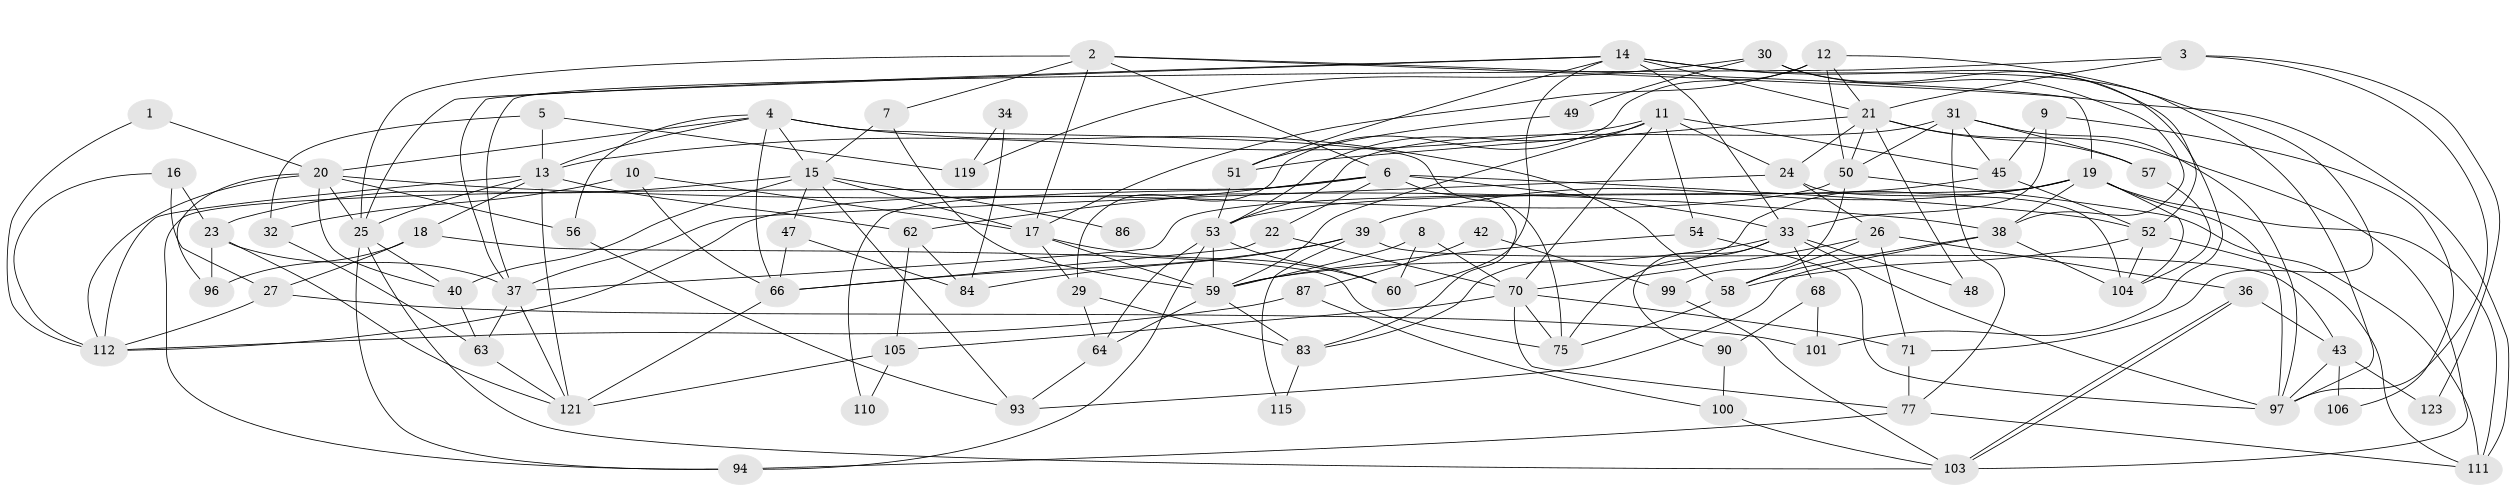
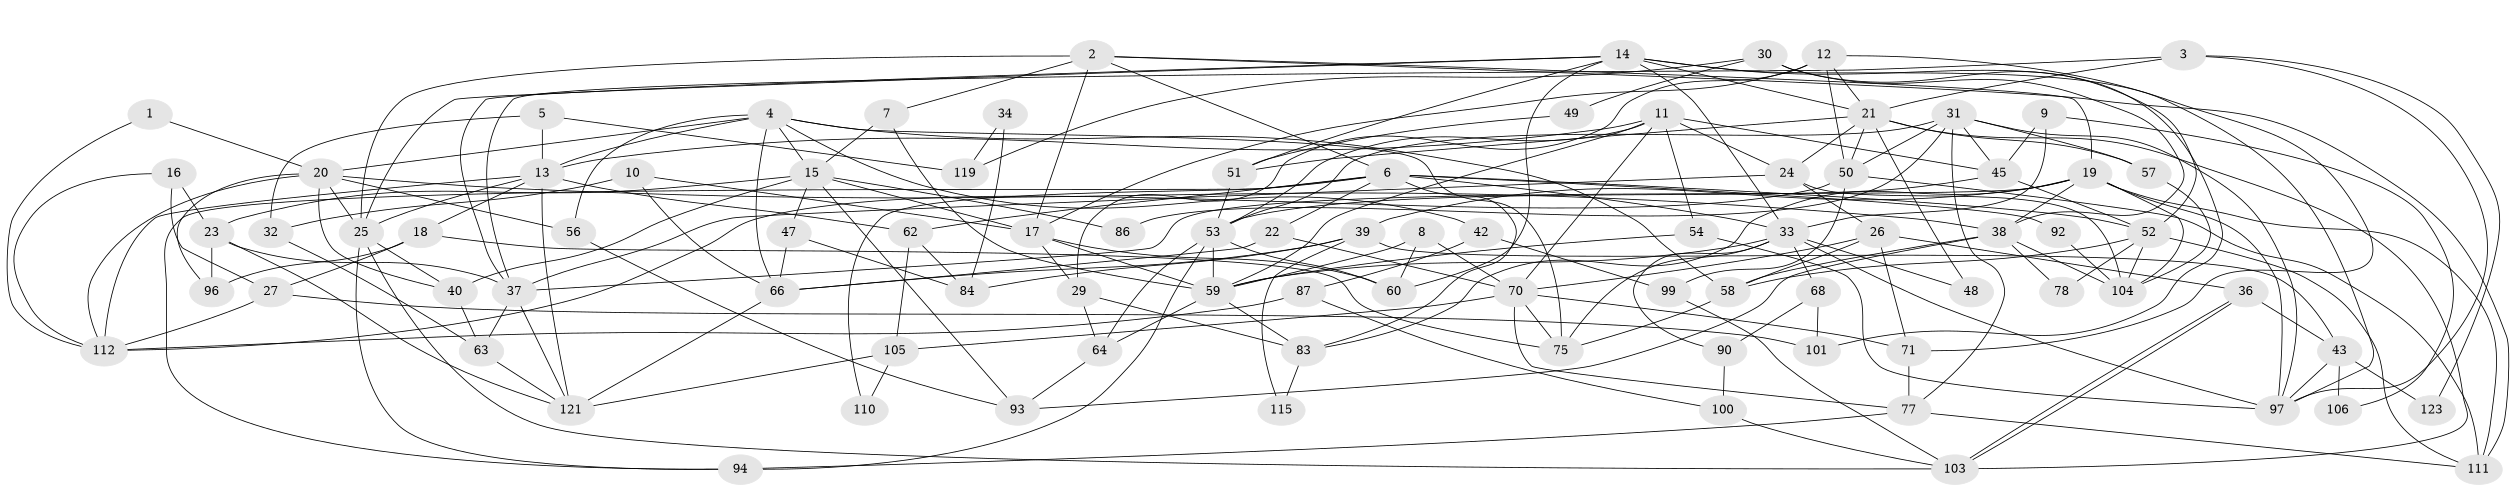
edge "4" -- "42": added
edge "31" -- "86": added
node "92": added
node "78": added
